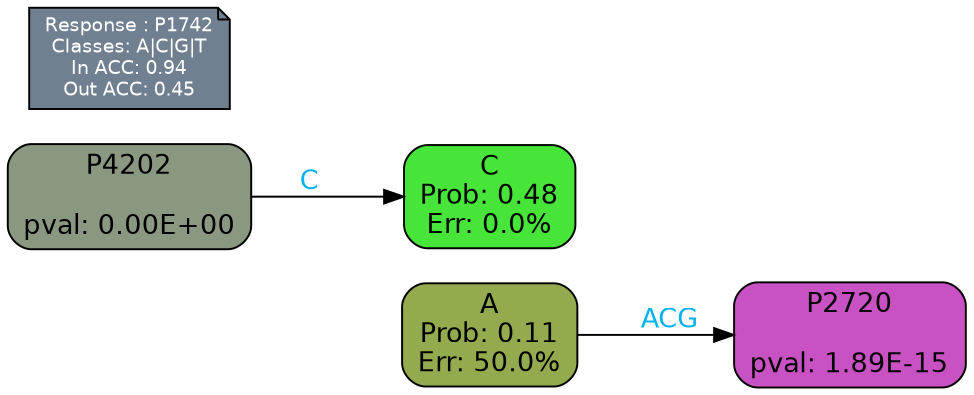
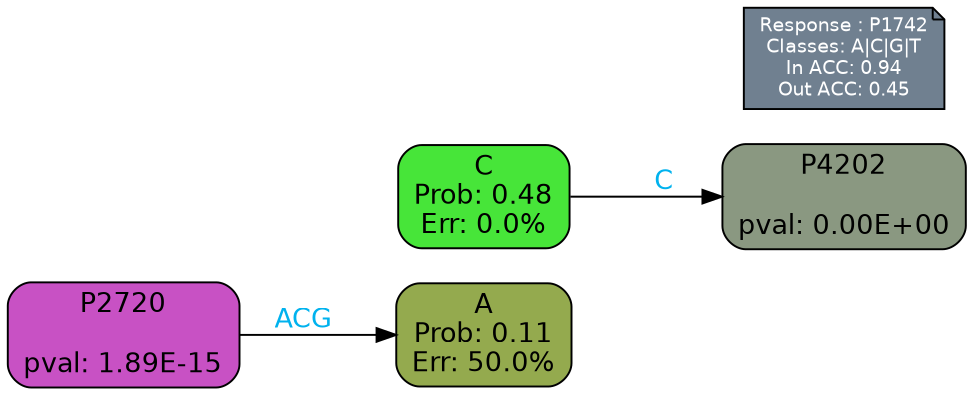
edge "P4202 pval: 0.00E+00" -> "C Prob: 0.48 Err: 0.0%": reversed
edge "A Prob: 0.11 Err: 50.0%" -> "P2720 pval: 1.89E-15": reversed
